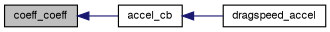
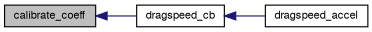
node "coeff_coeff": label "coeff_coeff" -> "calibrate_coeff"
node "accel_cb": label "accel_cb" -> "dragspeed_cb"
